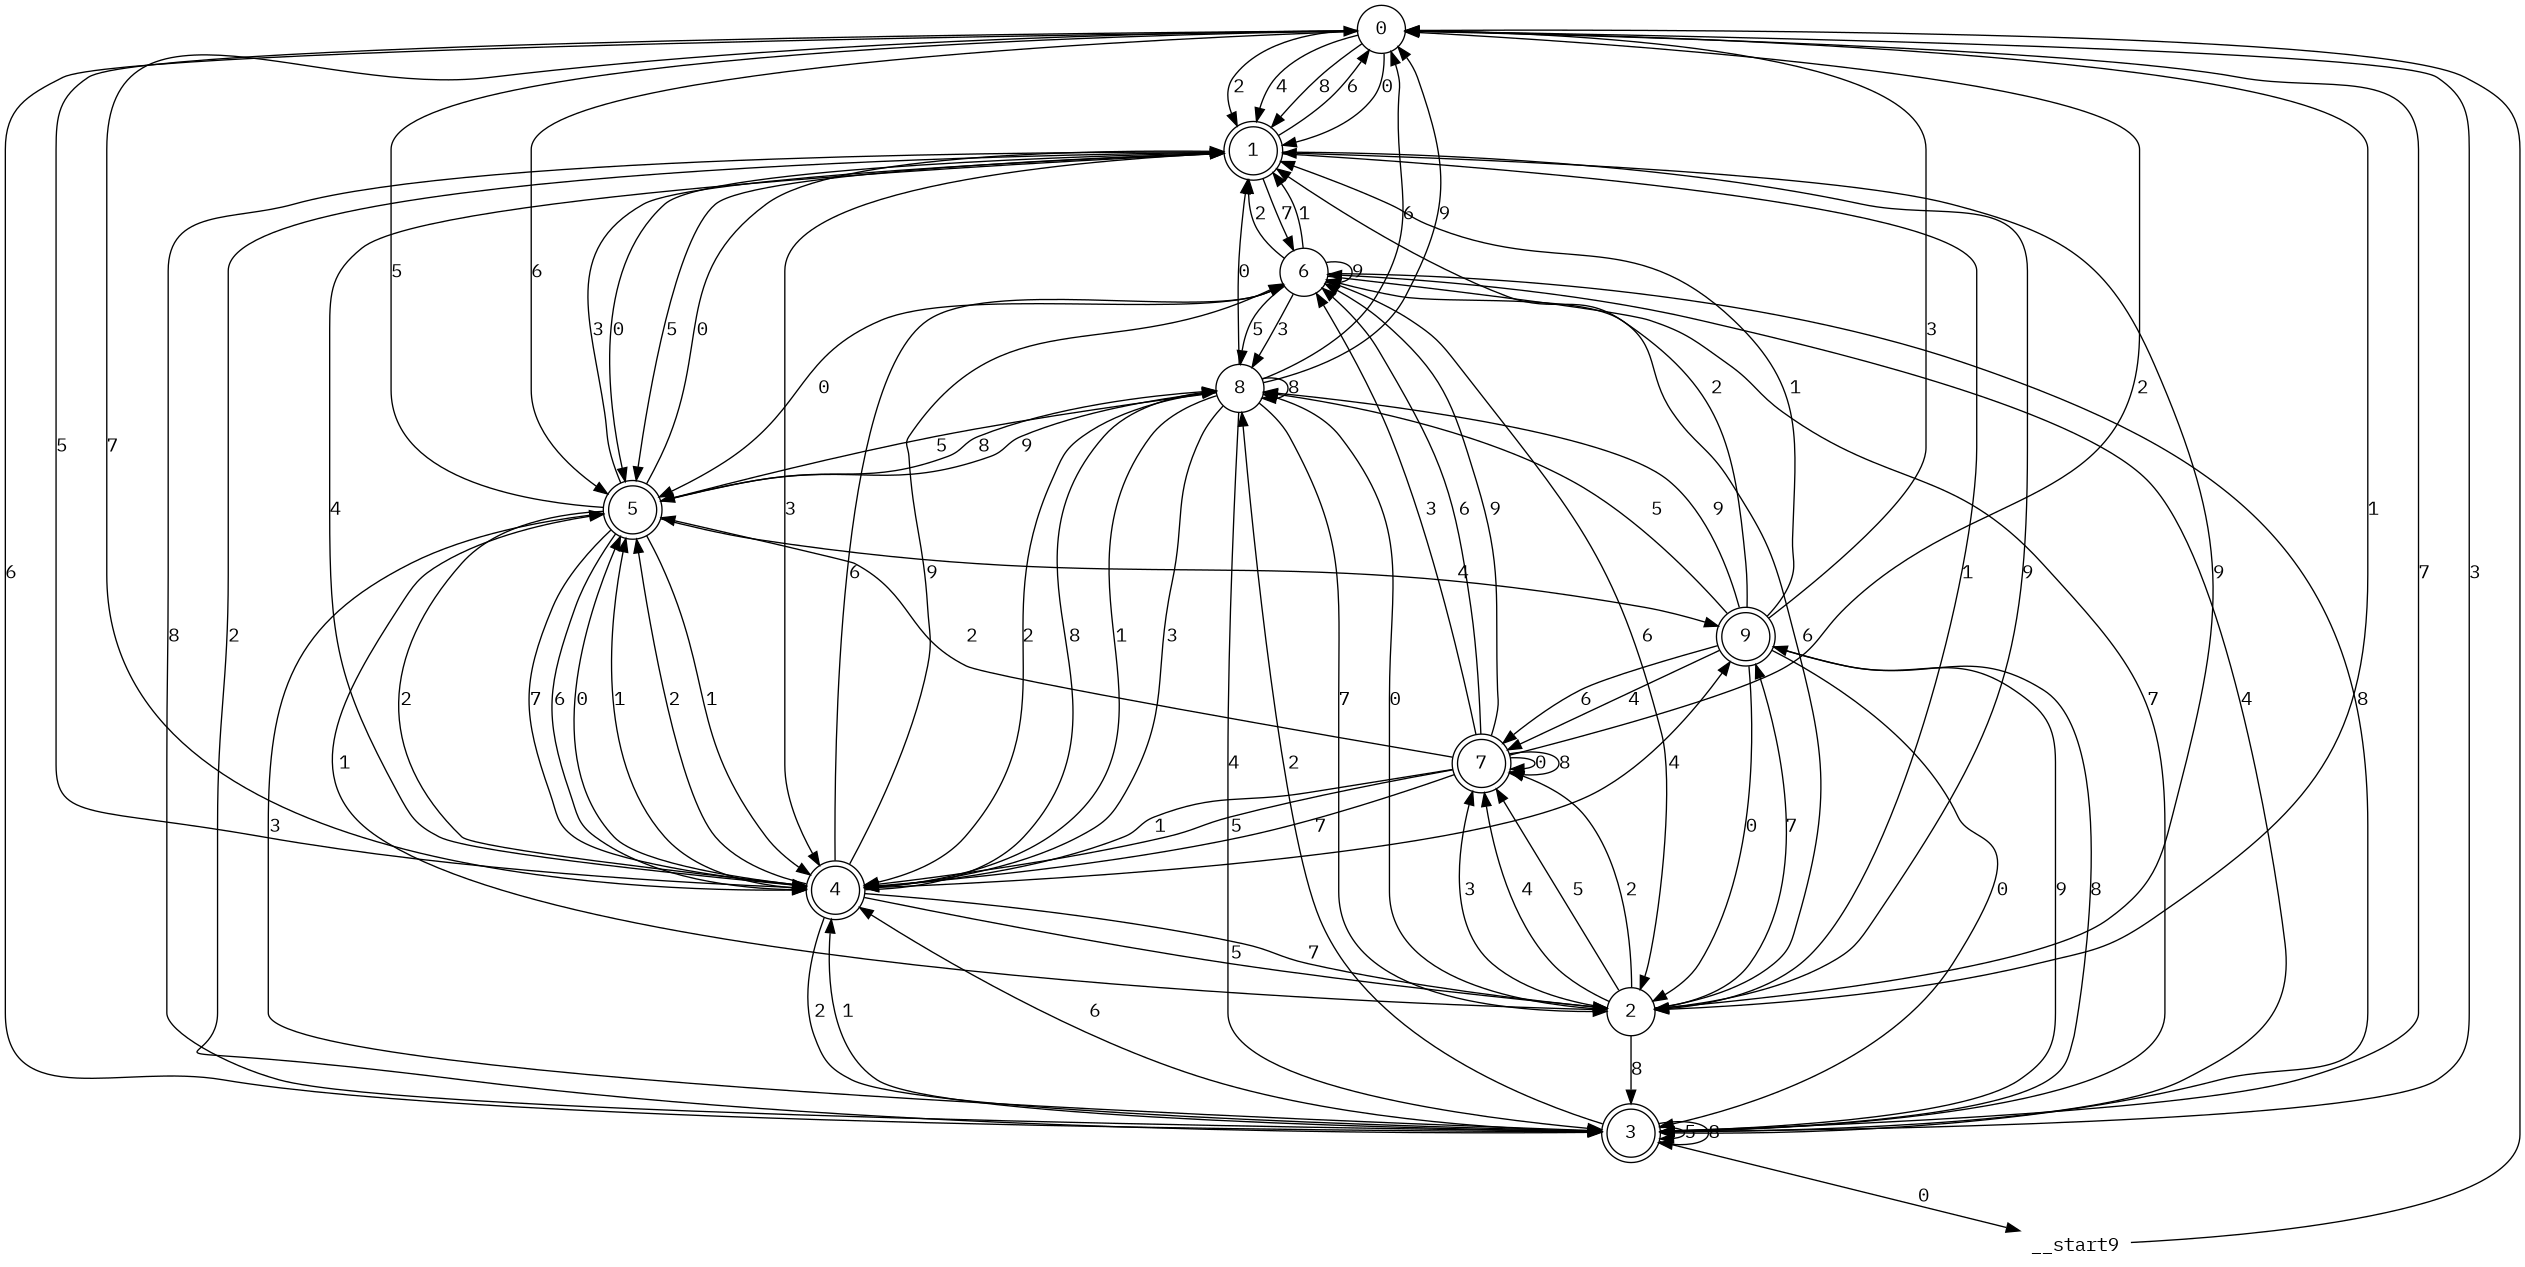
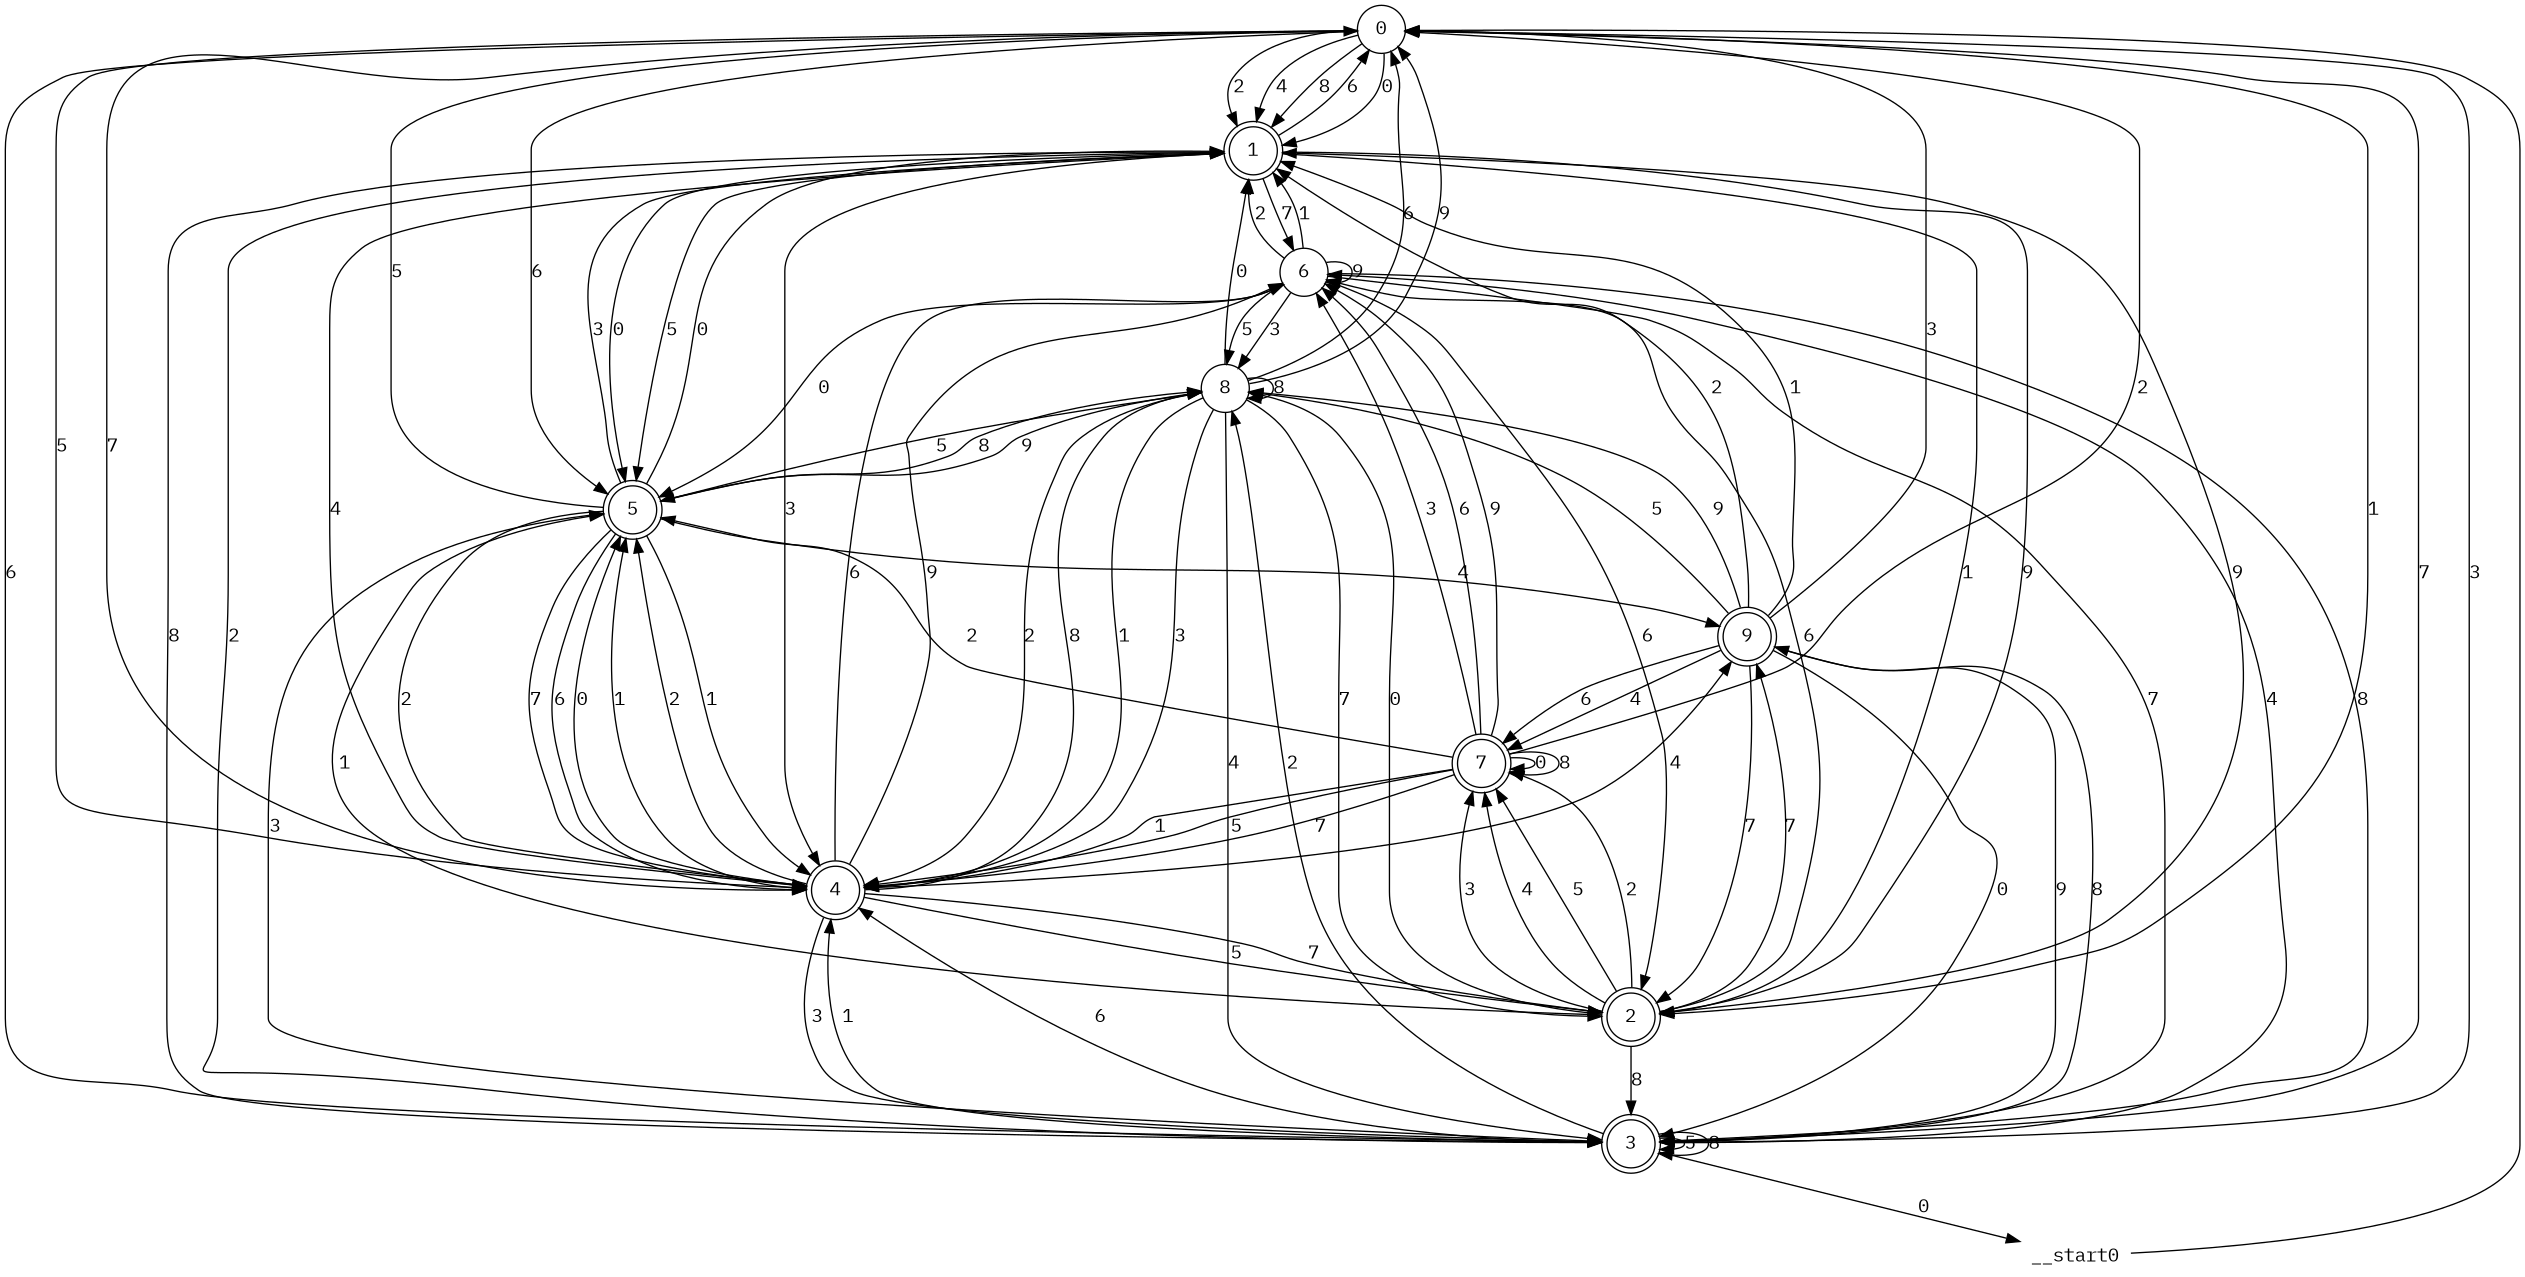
edge "9" -> "2": label "0" -> "7"
edge "4" -> "3": label "2" -> "3"
node "2": shape circle -> doublecircle
node "__start9": label "__start9" -> "__start0"
